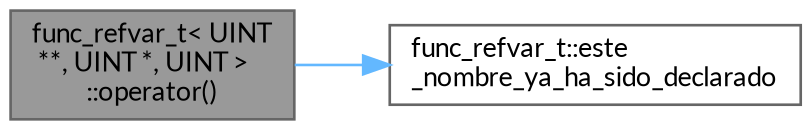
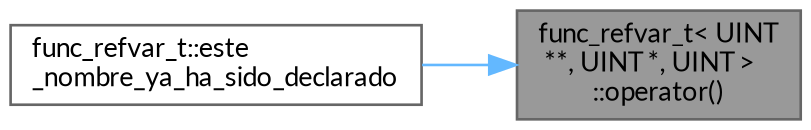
edge "func_refvar_t< UINT **, UINT *, UINT > ::operator()" -> "func_refvar_t::este _nombre_ya_ha_sido_declarado": reversed
